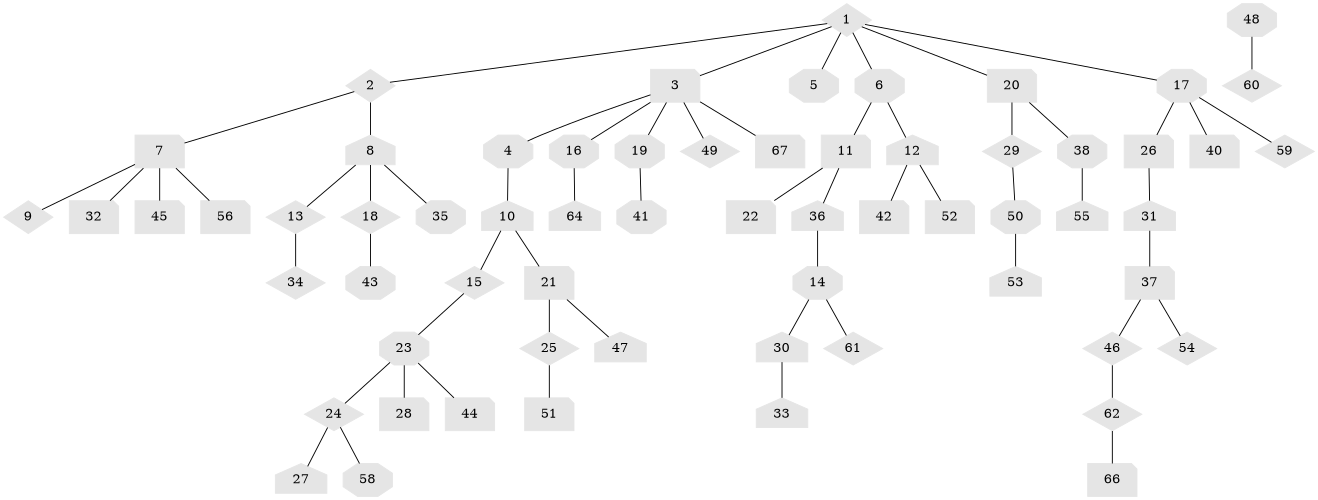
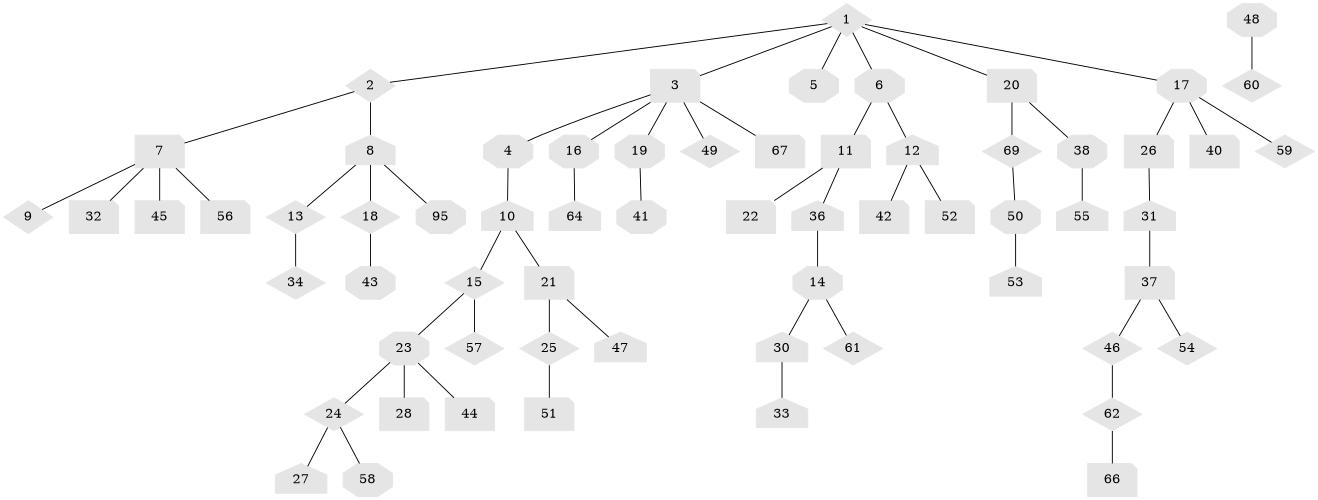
node "29": label "29" -> "69"
node "35": label "35" -> "95"
node "57": added
